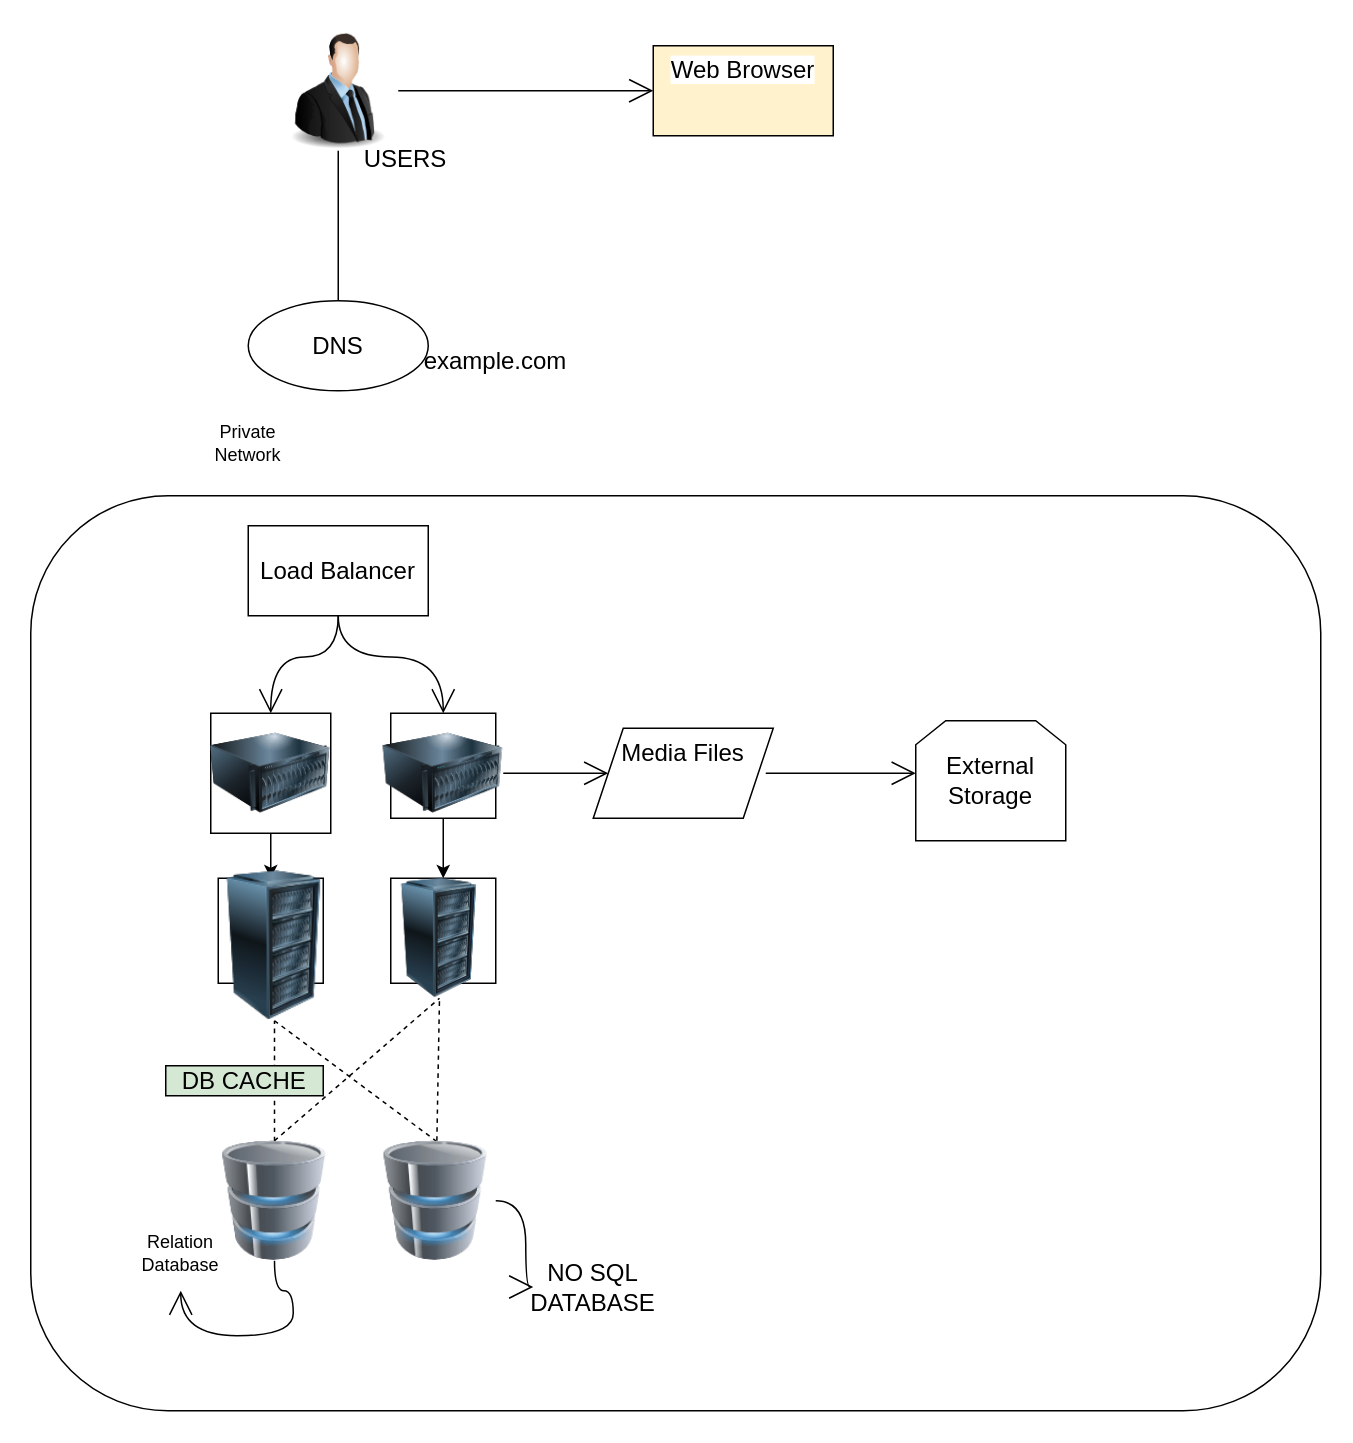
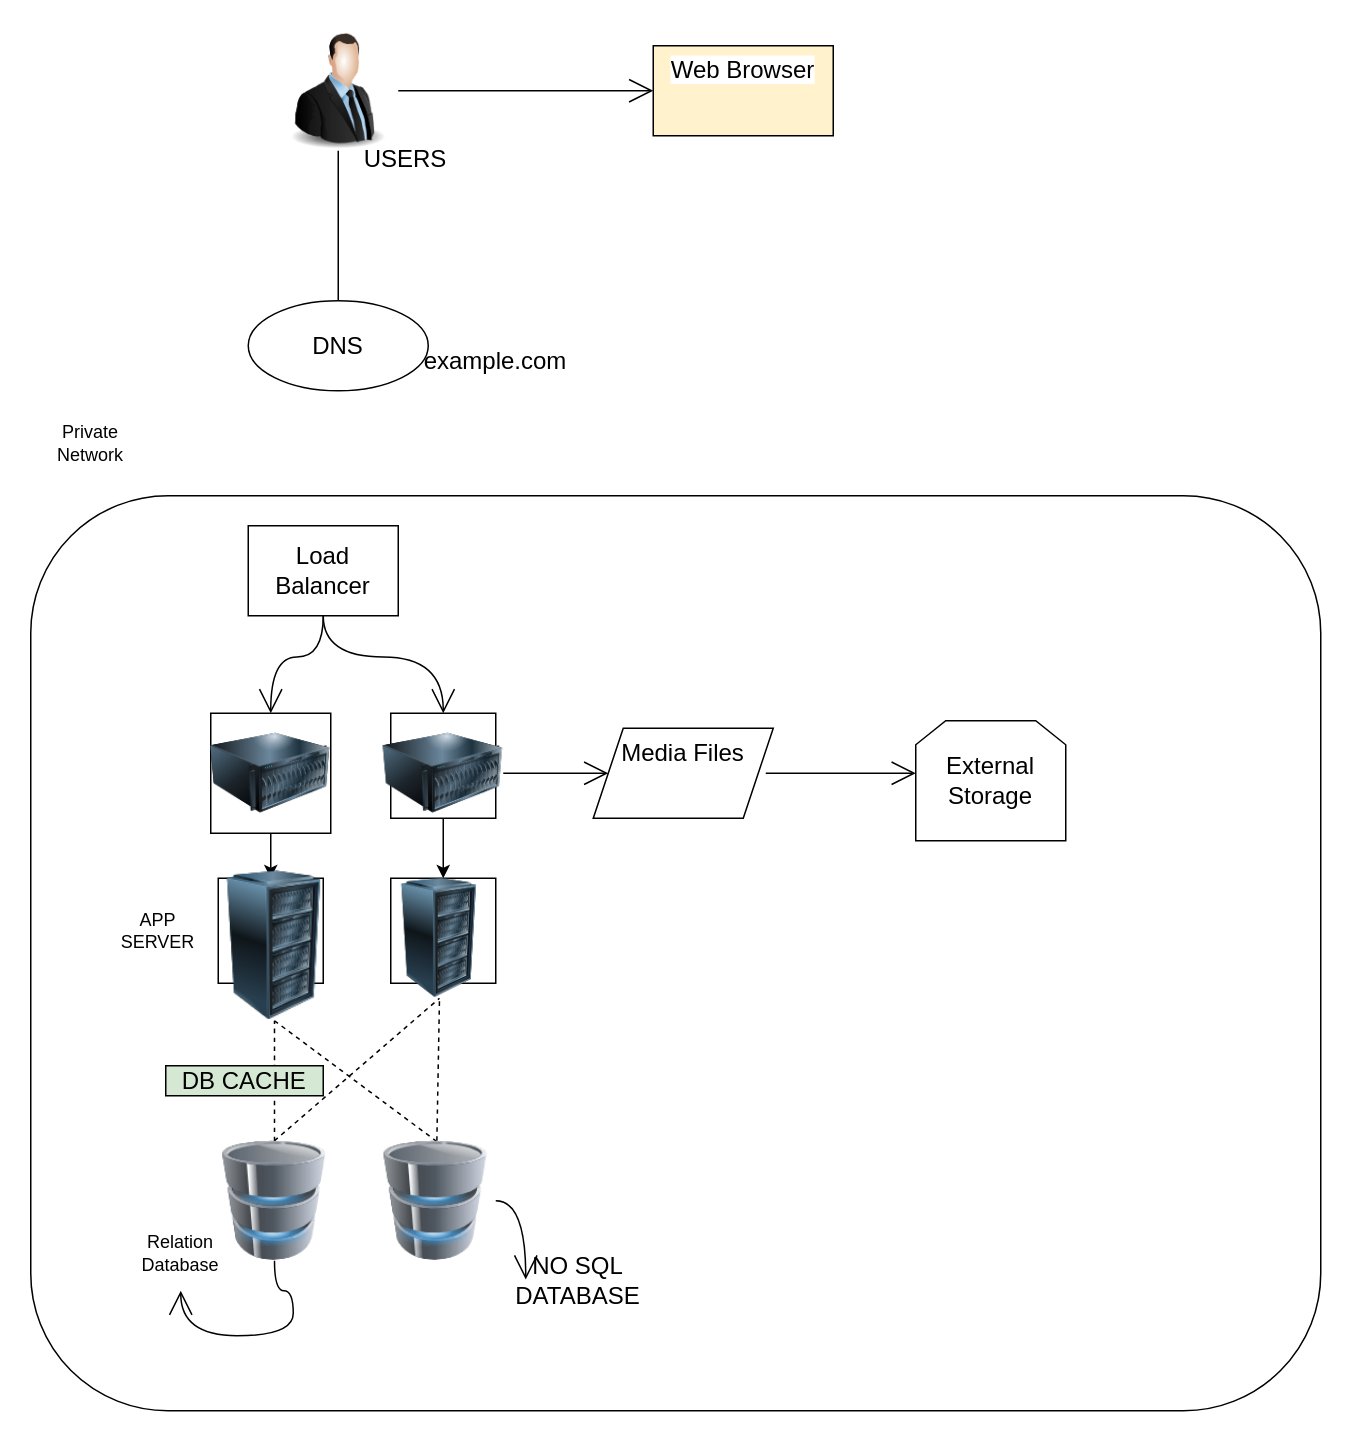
node "Private Network": moved (248, 443) -> (91, 443)
node "Load Balancer": size 180x90 -> 150x90
node "APP SERVER": added
node "NO SQL DATABASE": moved (593, 1287) -> (578, 1280)
